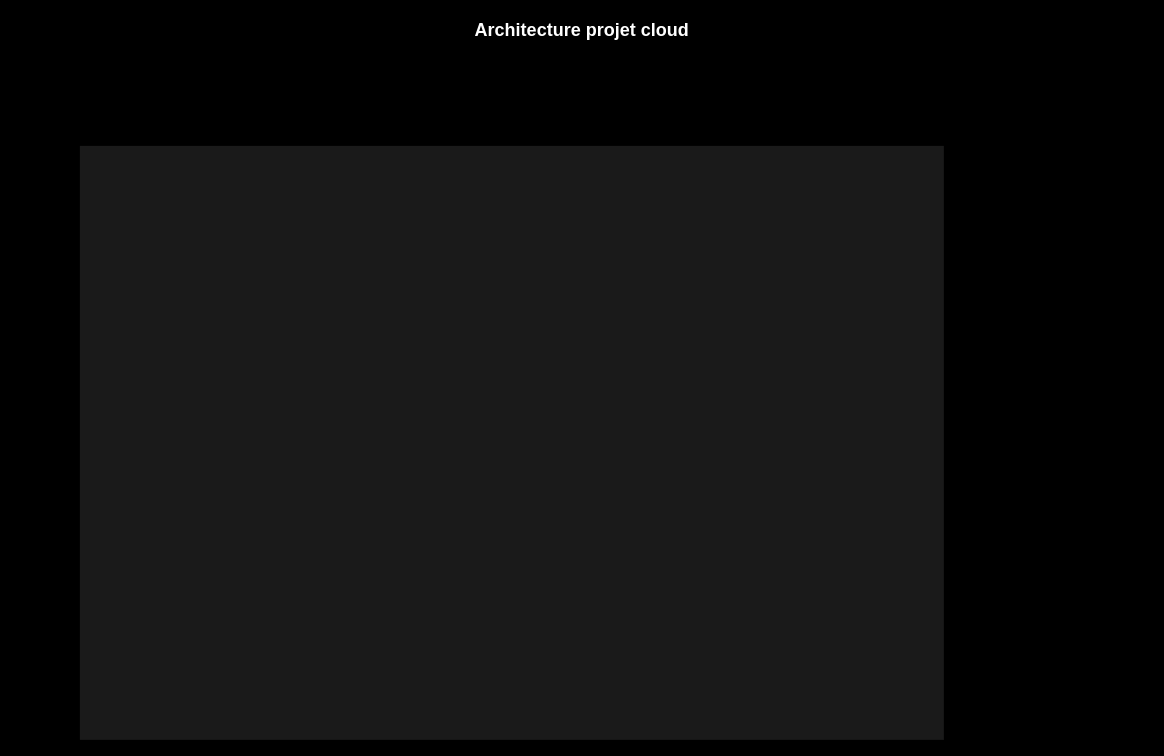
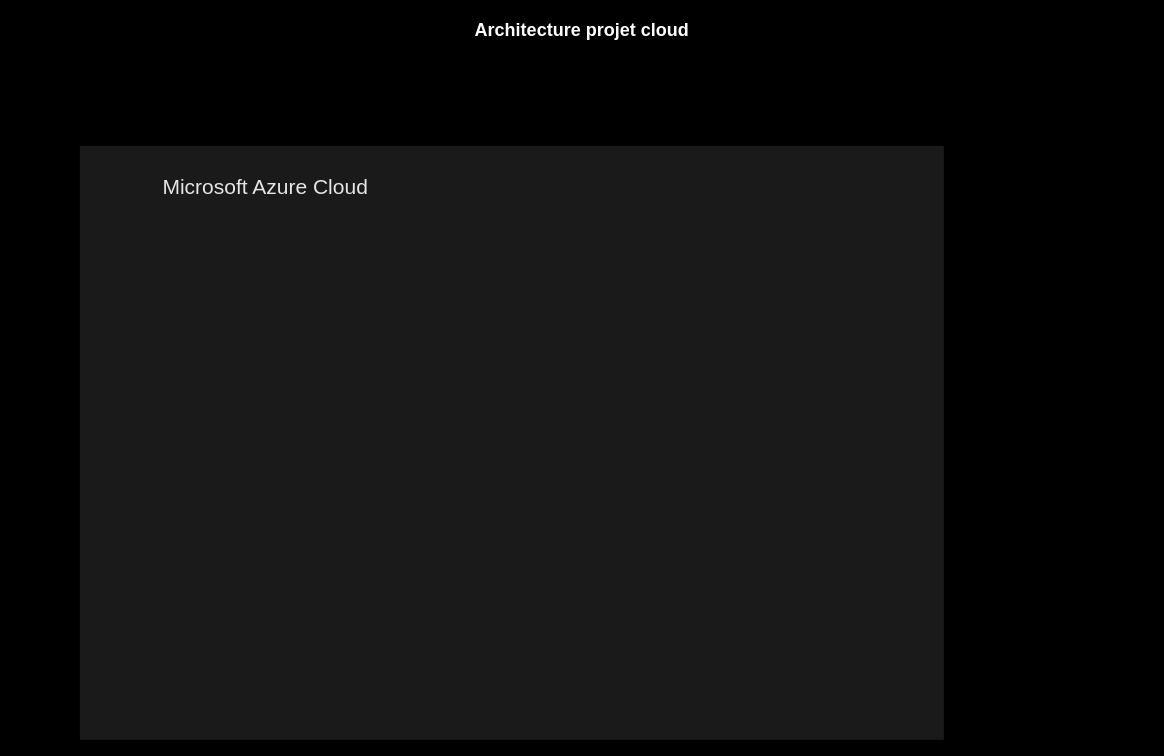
node "Microsoft Azure Cloud": added
